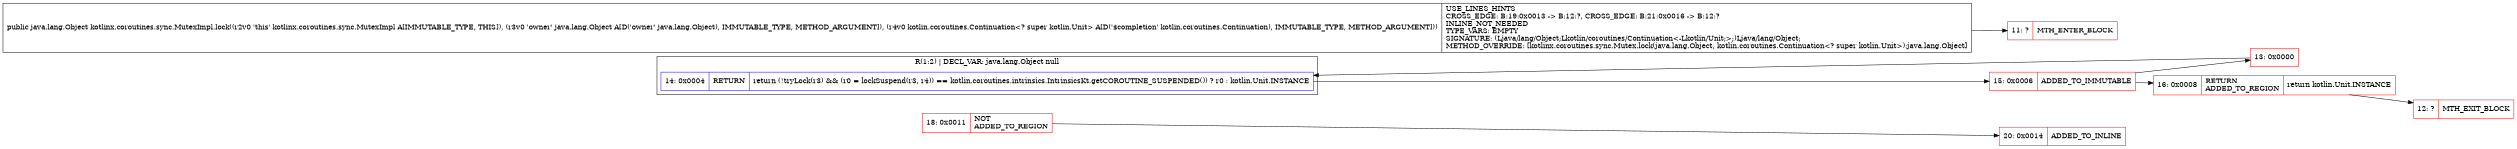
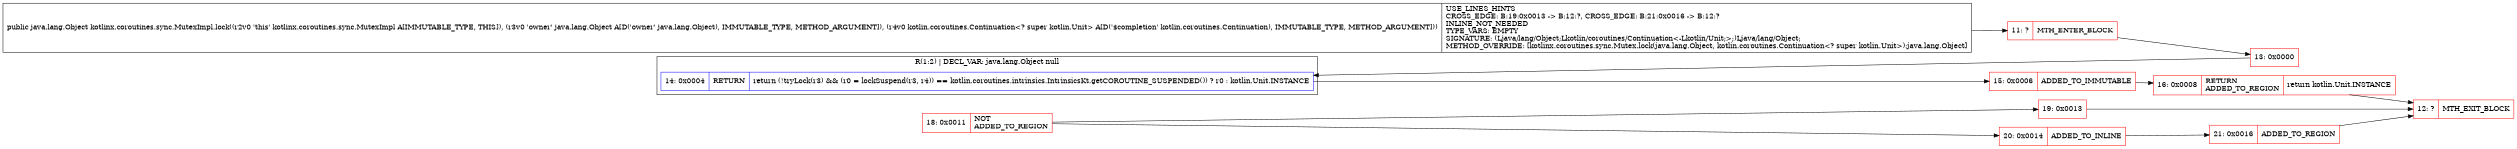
edge "15: 0x0006" -> "13: 0x0000": now "11: ?" -> "13: 0x0000"
node "19: 0x0013": added
node "21: 0x0016": added
